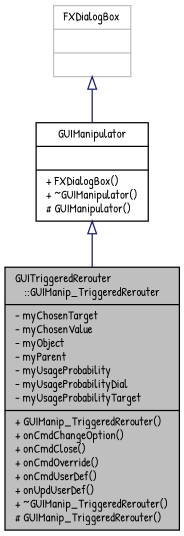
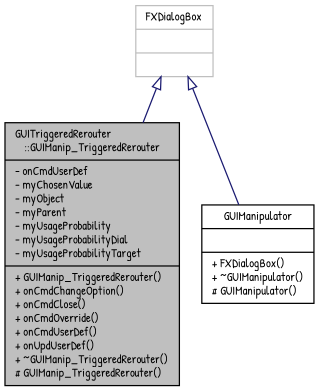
edge "GUITriggeredRerouter" -> "GUIManipulator": now "GUITriggeredRerouter" -> "FXDialogBox"
node "GUITriggeredRerouter": text "- myChosenTarget" -> "- onCmdUserDef"
